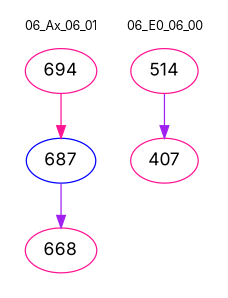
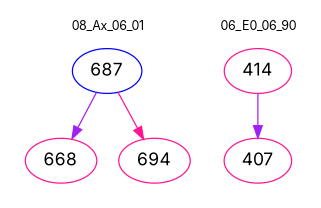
cluster "06_Ax_06_01": label "06_Ax_06_01" -> "08_Ax_06_01"
cluster "06_E0_06_00": label "06_E0_06_00" -> "06_E0_06_90"
node "514": label "514" -> "414"
edge "694" -> "687": reversed
